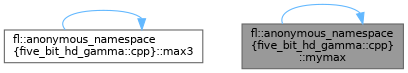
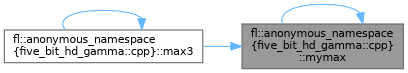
edge "fl::anonymous_namespace {five_bit_hd_gamma::cpp}::max3" -> "fl::anonymous_namespace {five_bit_hd_gamma::cpp} ::mymax": added
